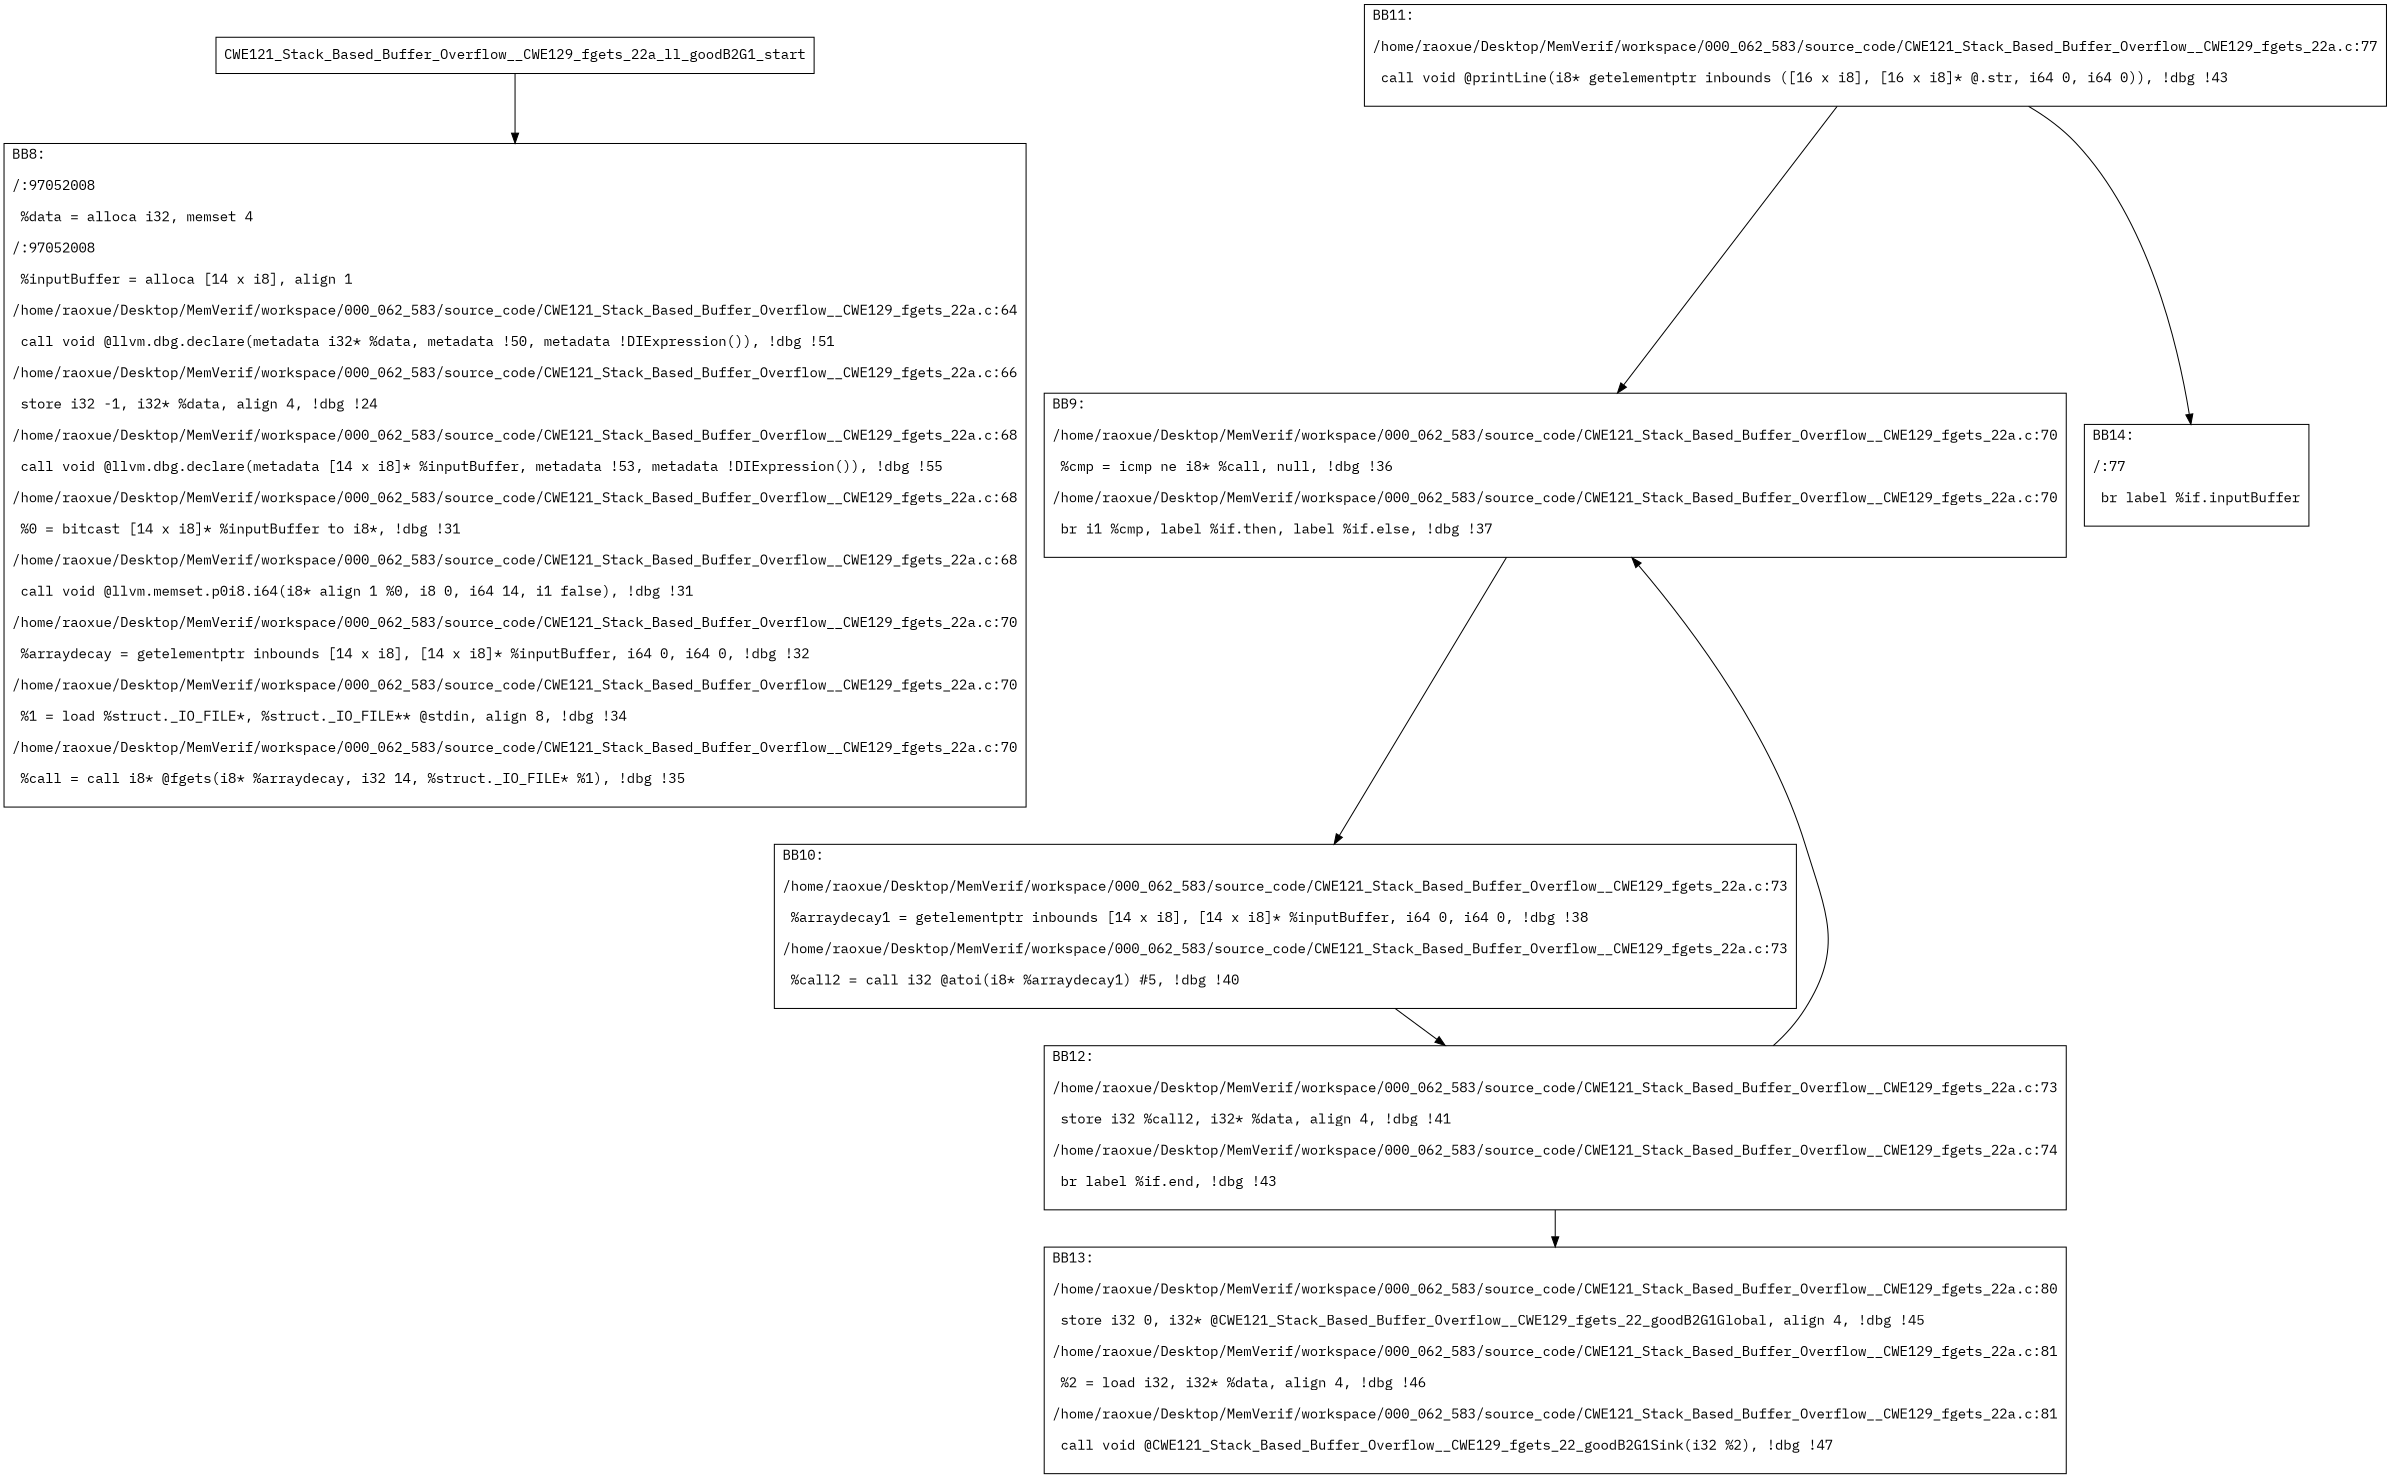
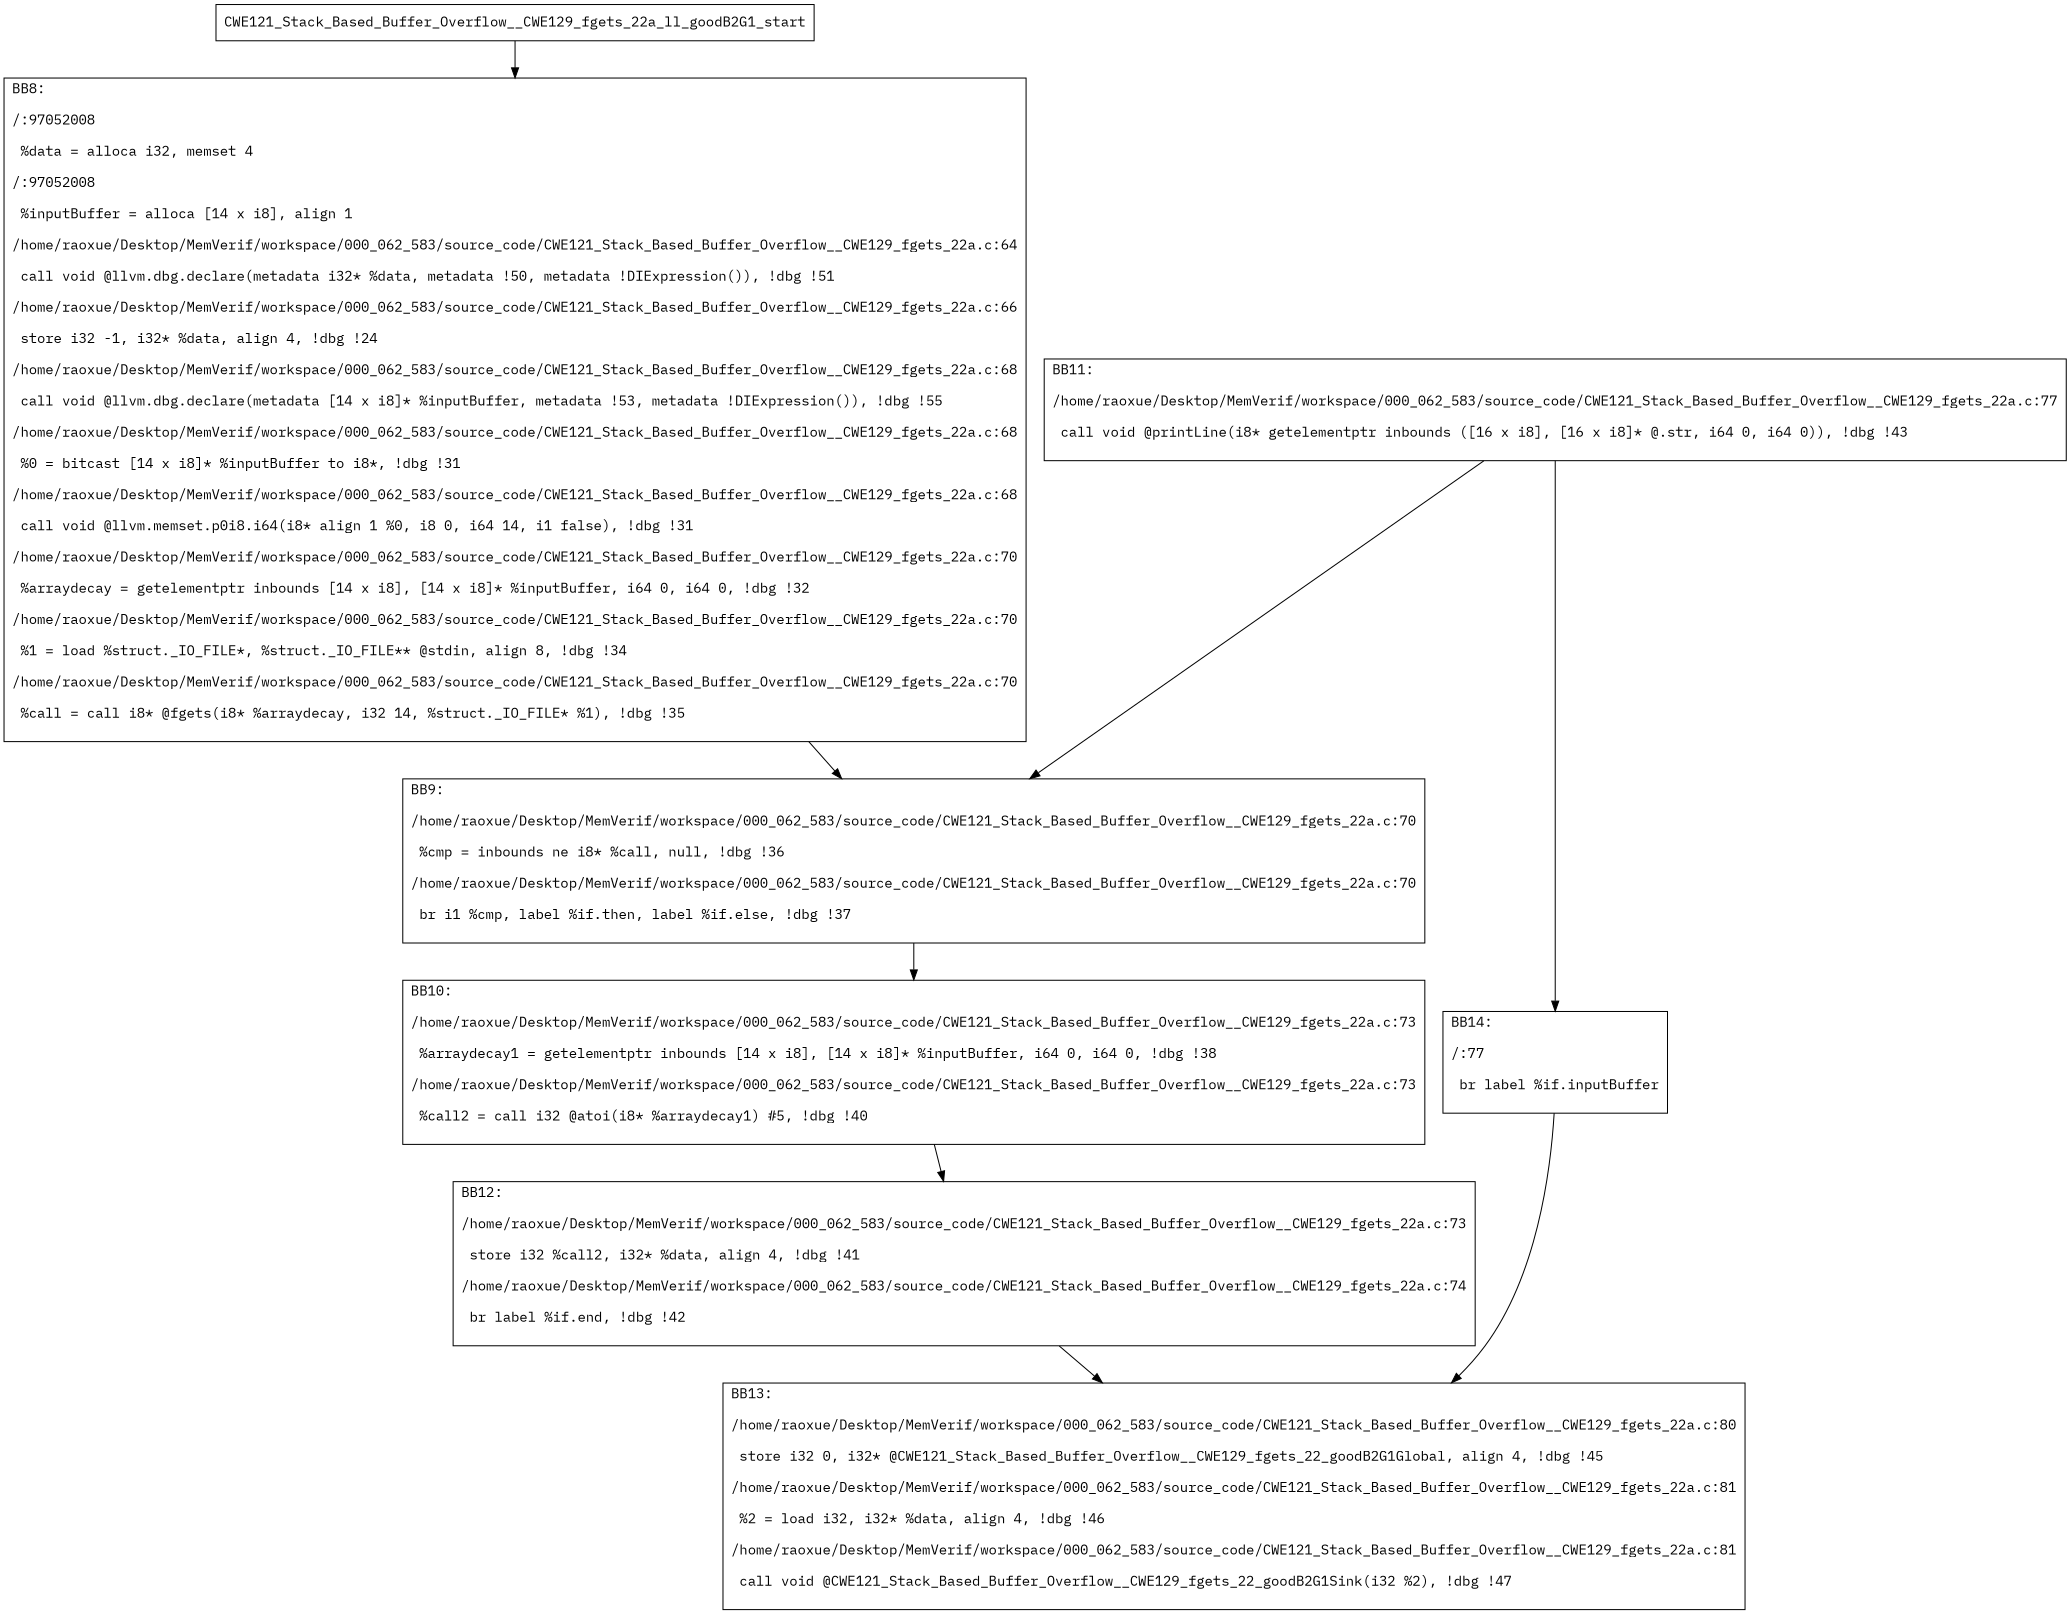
node "BB9:": text "%cmp = icmp ne i8* %call, null, !dbg !36" -> "%cmp = inbounds ne i8* %call, null, !dbg !36"
edge "BB12:" -> "BB9:": now "BB8:" -> "BB9:"
node "BB12:": text "br label %if.end, !dbg !43" -> "br label %if.end, !dbg !42"
edge "BB14:" -> "BB13:": added
